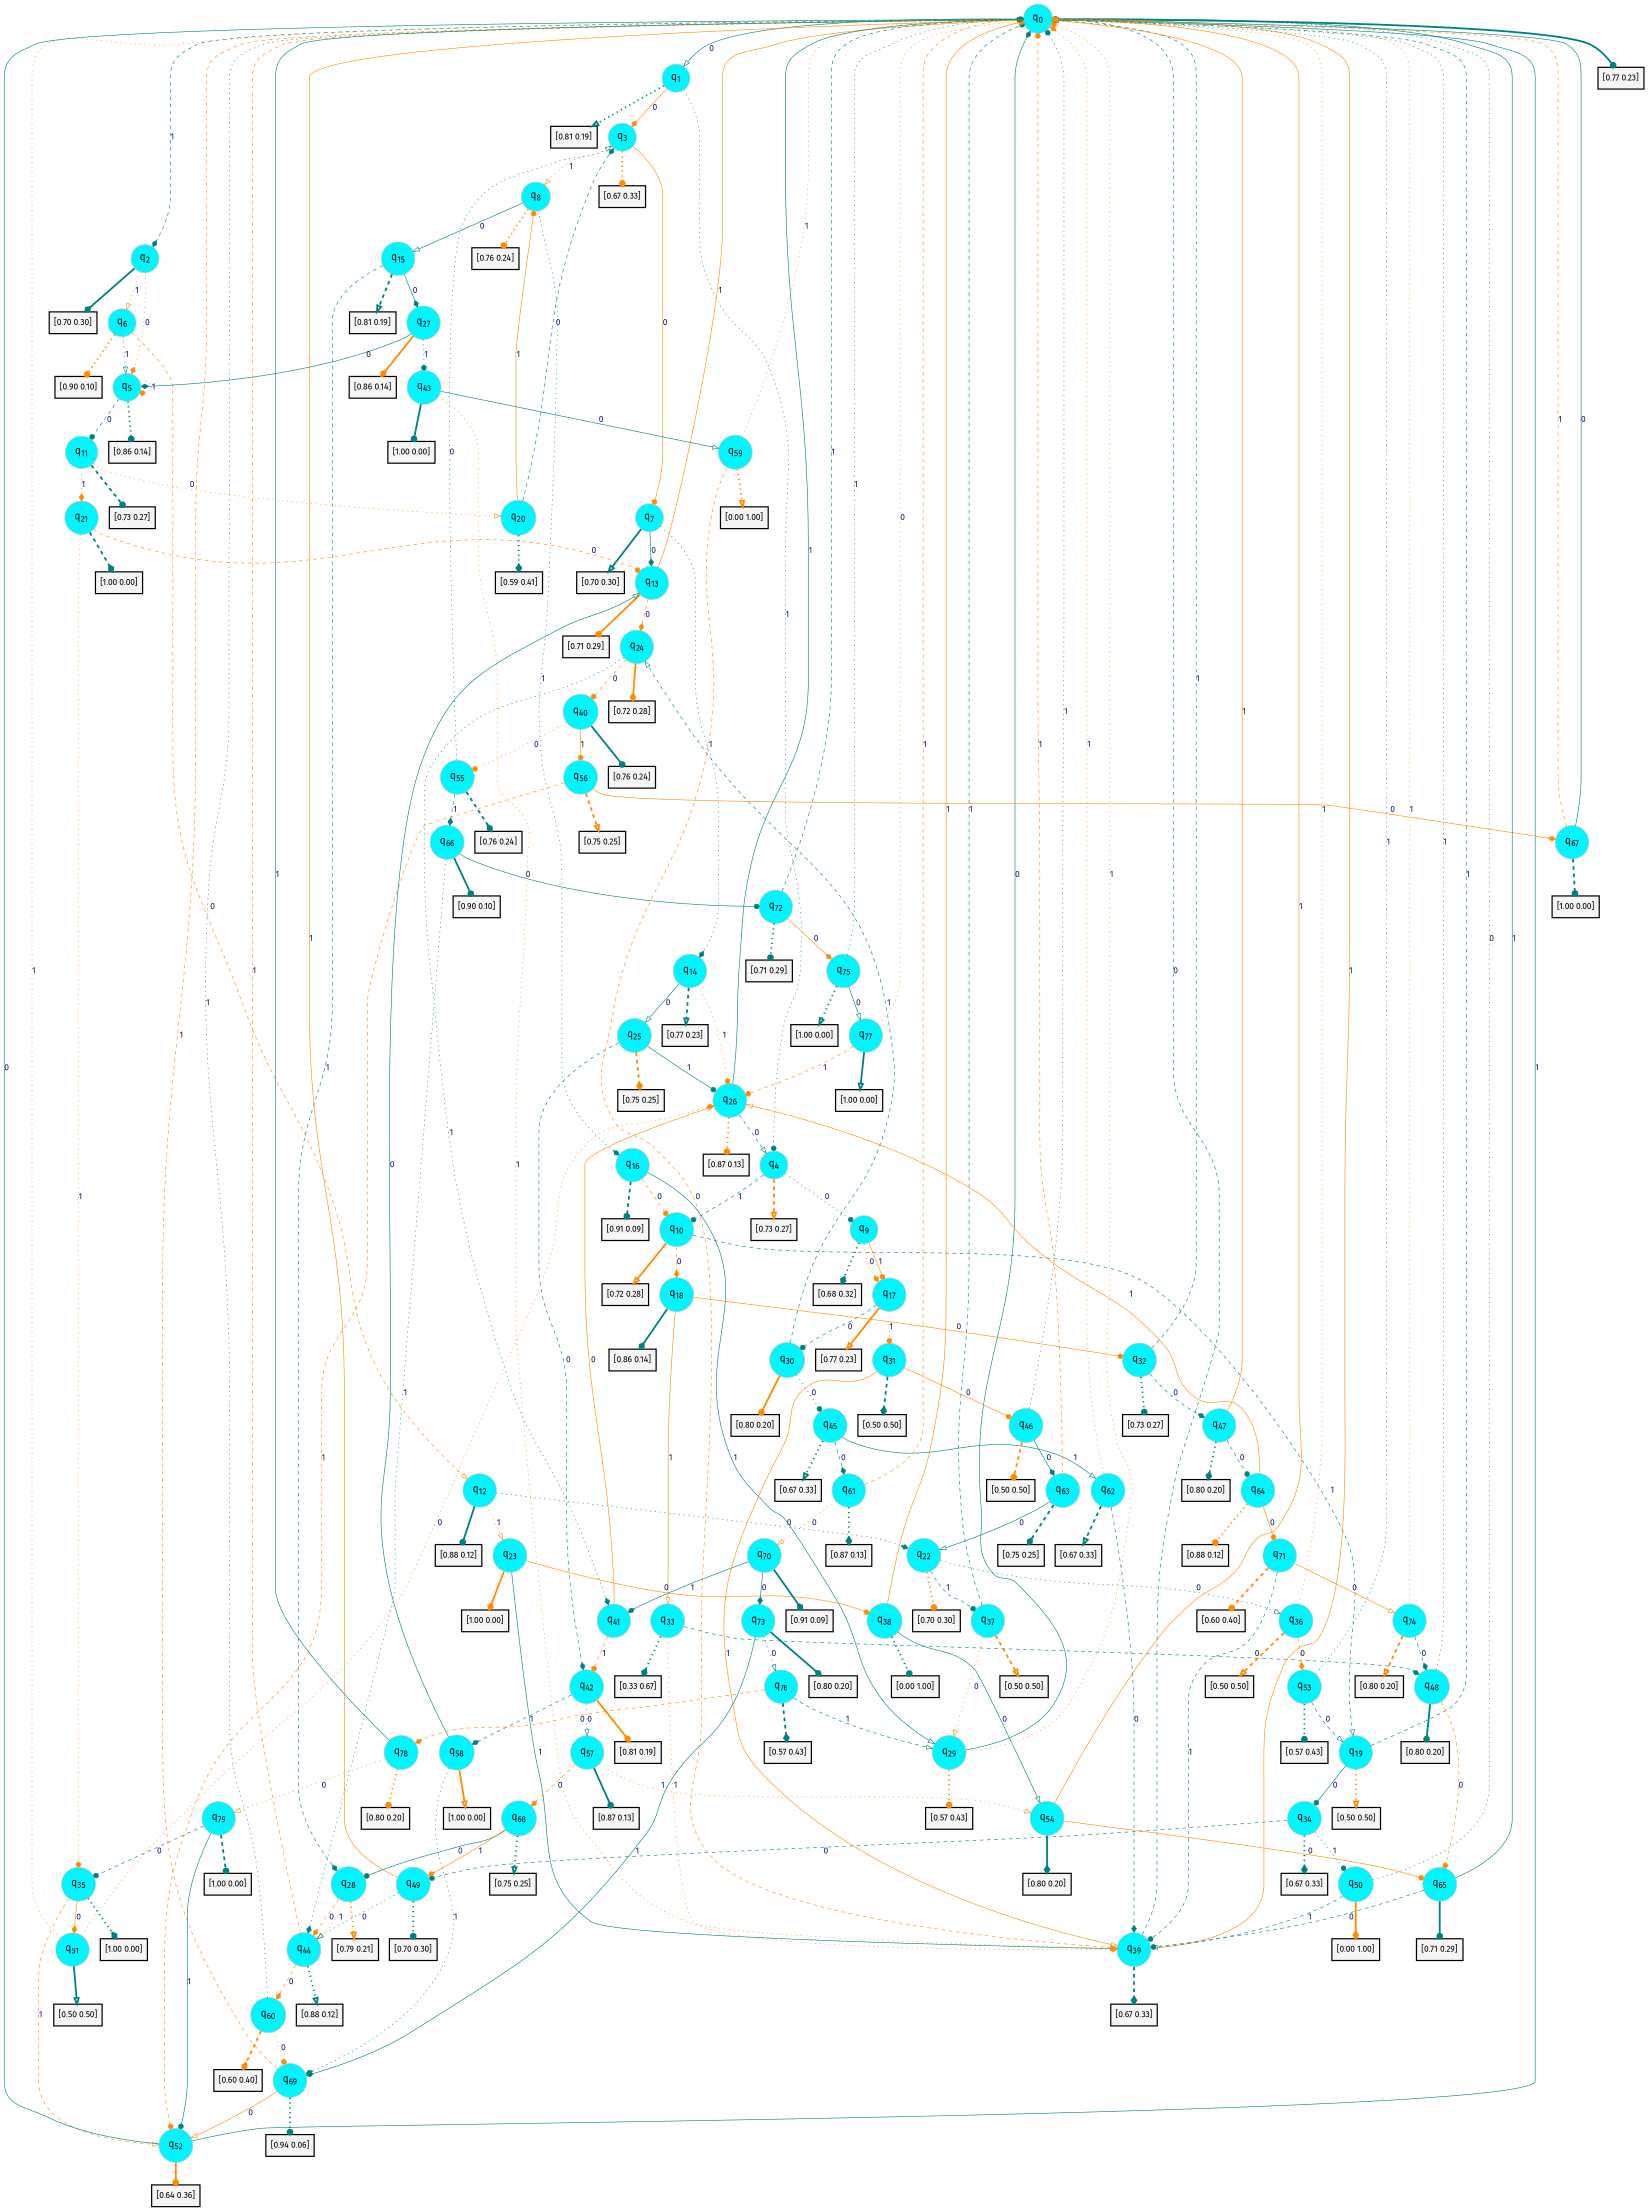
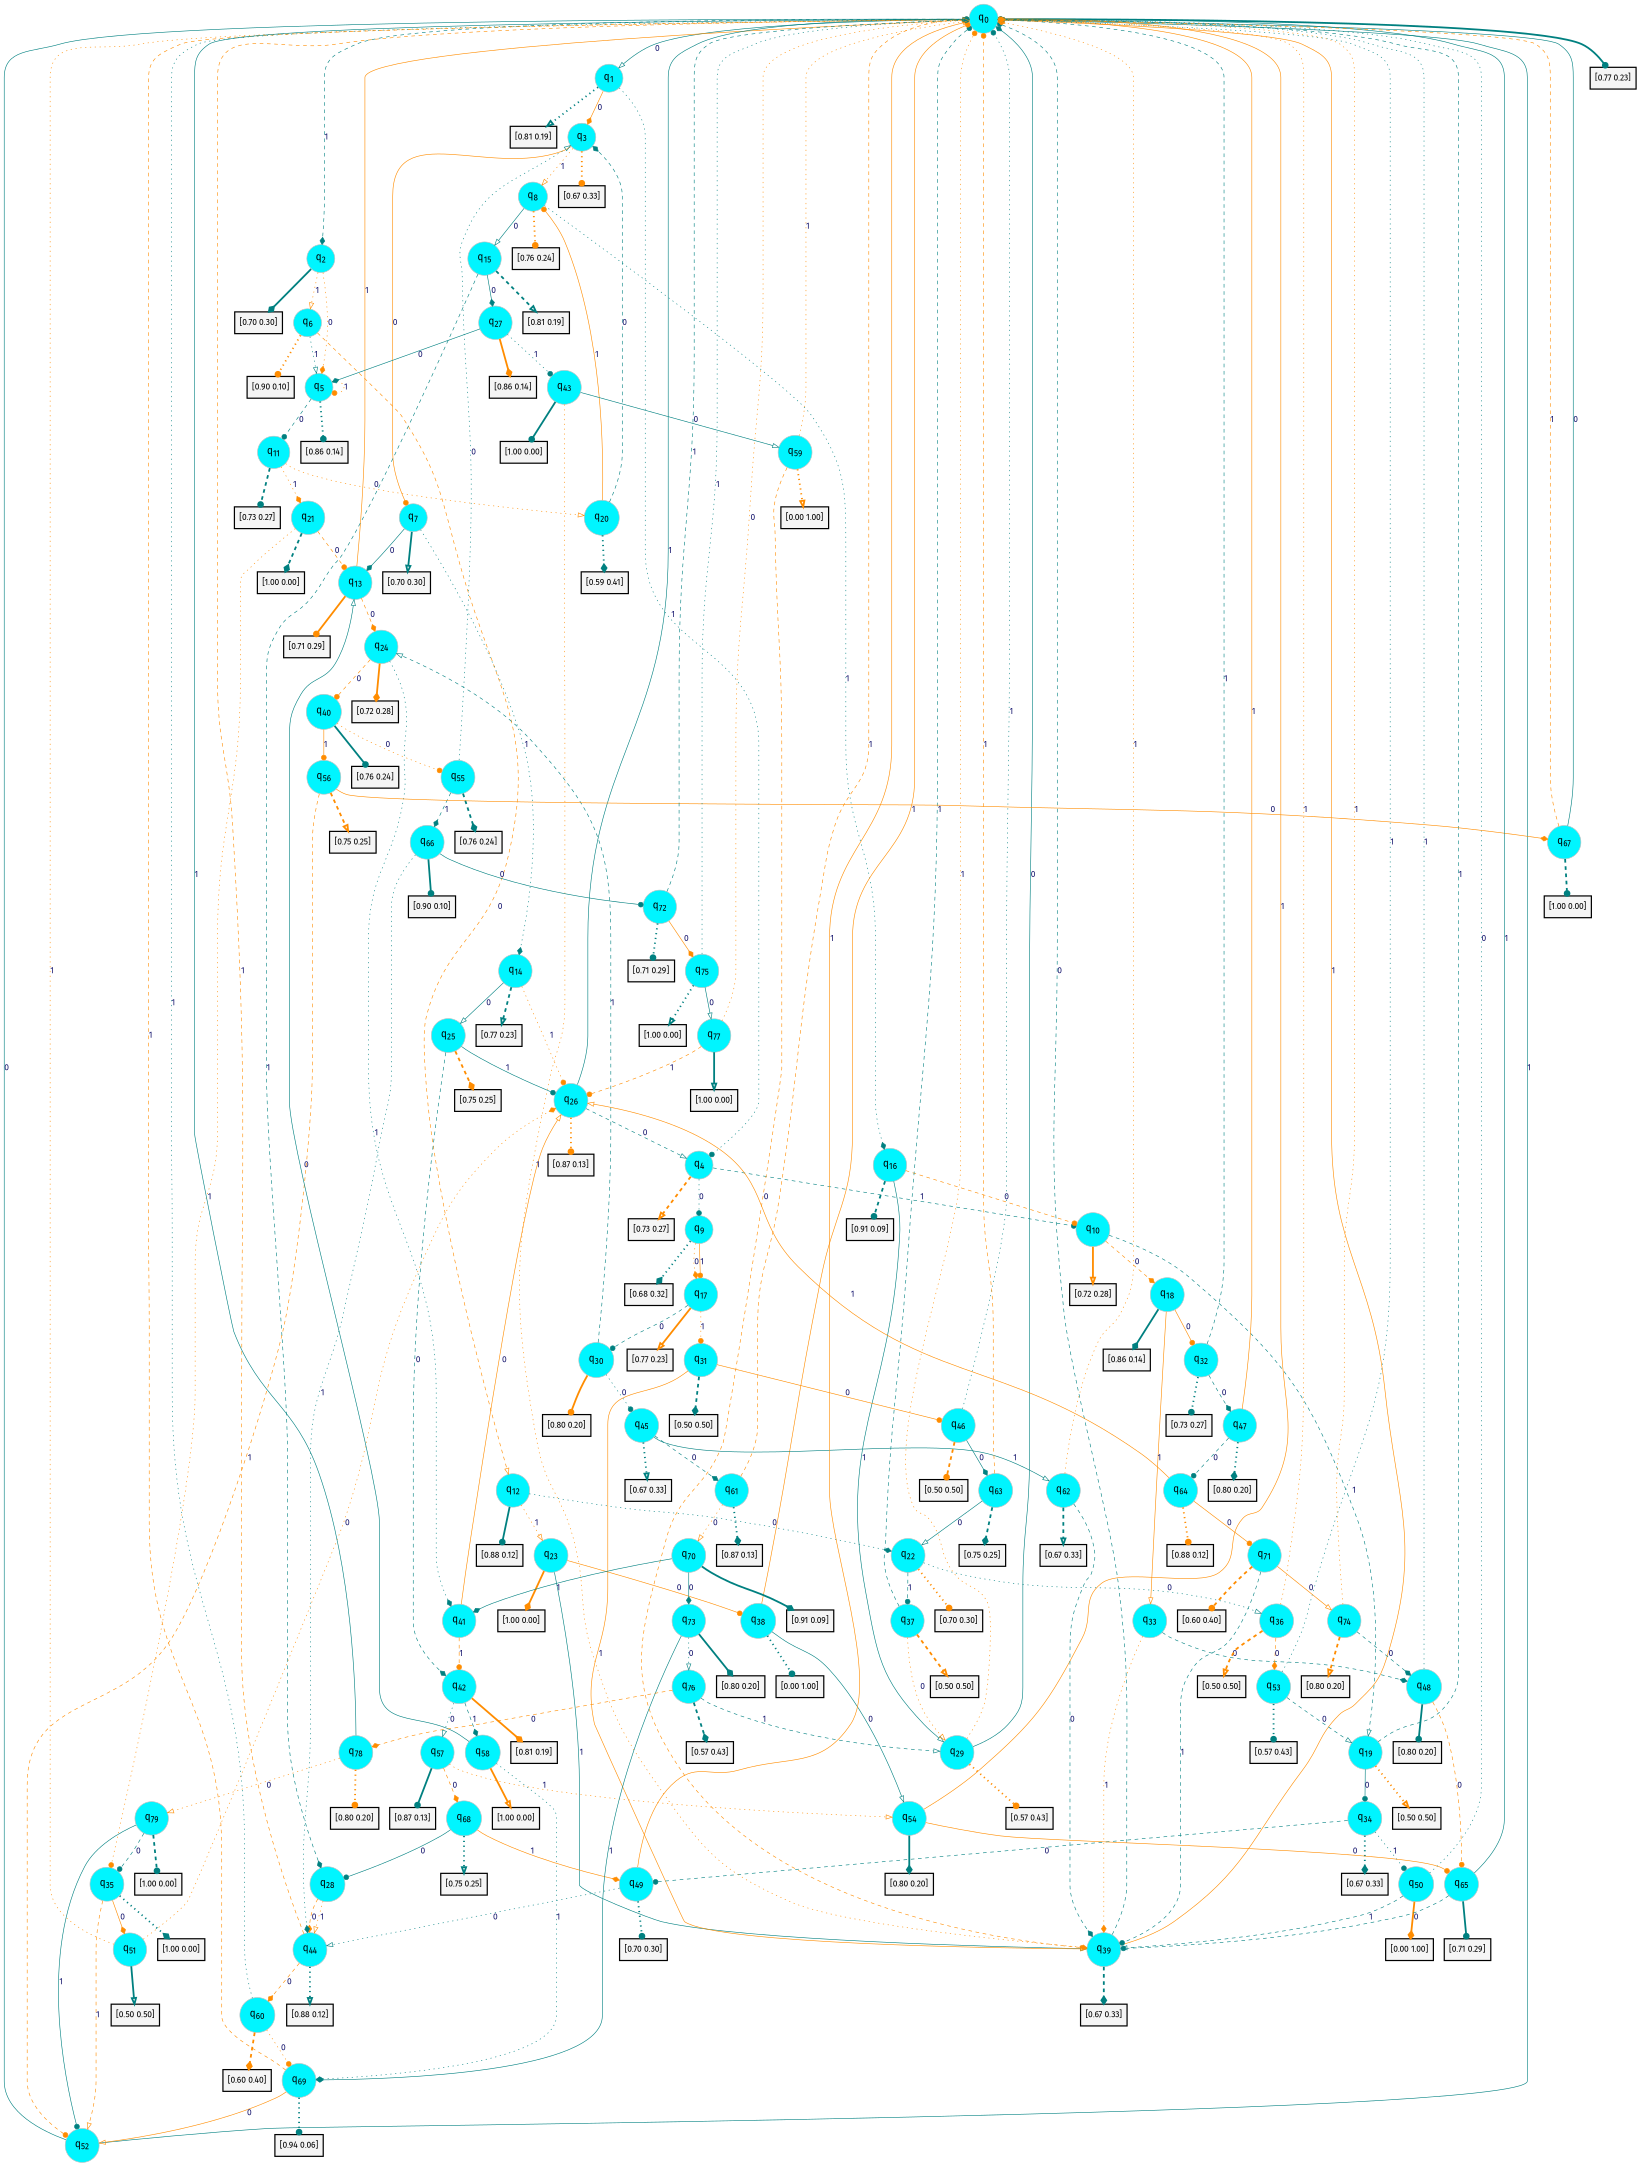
node "[0.33 0.67]": removed
node "[0.79 0.21]": removed
node "[0.64 0.36]": removed
